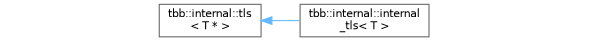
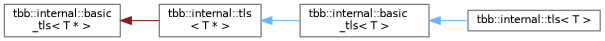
node "tbb::internal::basic _tls< T * >": added
node "tbb::internal::internal _tls< T >": label "tbb::internal::internal _tls< T >" -> "tbb::internal::basic _tls< T >"
node "tbb::internal::tls< T >": added
